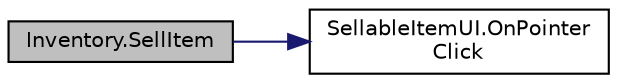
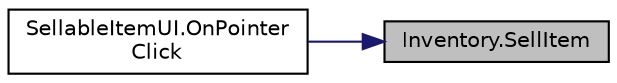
edge "Inventory.SellItem" -> "SellableItemUI.OnPointer Click": reversed
